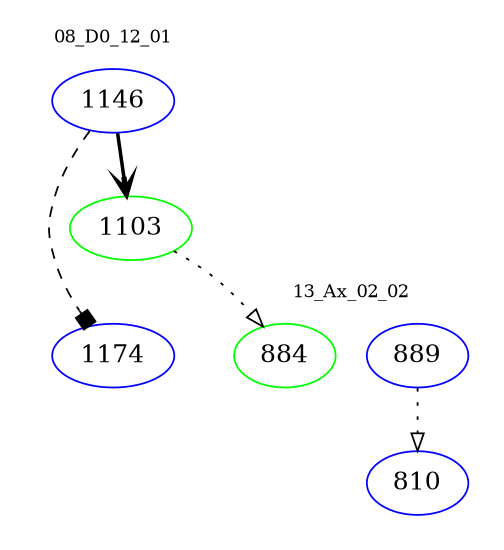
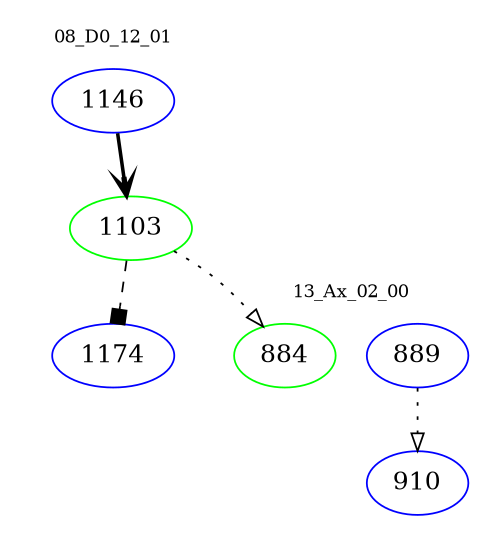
edge "1146" -> "1174": now "1103" -> "1174"
cluster "13_Ax_02_02": label "13_Ax_02_02" -> "13_Ax_02_00"
node "810": label "810" -> "910"
